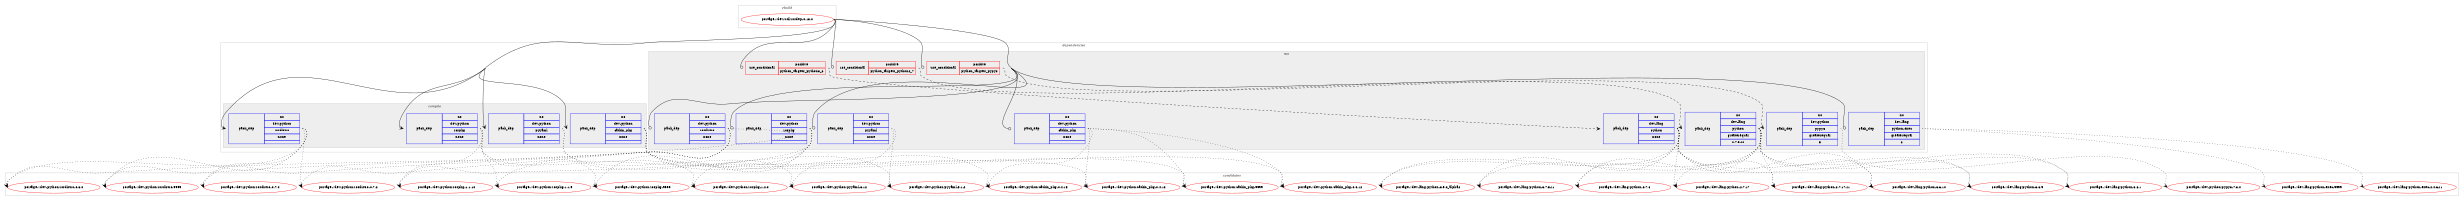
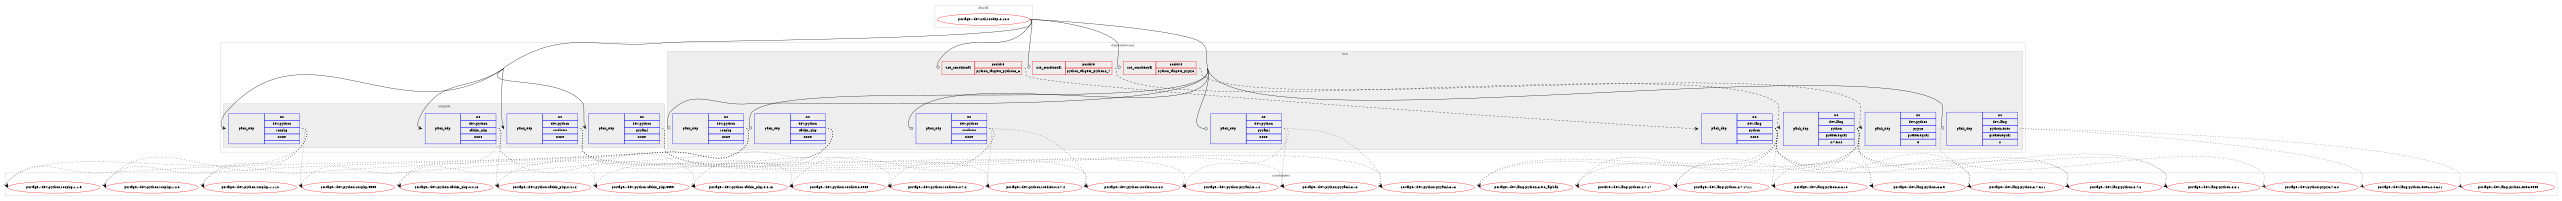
node "portage://dev-python/pyyaml-3.13": added
node "portage://dev-lang/python-2.7.17": label "portage://dev-lang/python-2.7.17" -> "positive://dev-lang/python-2.7.17"
